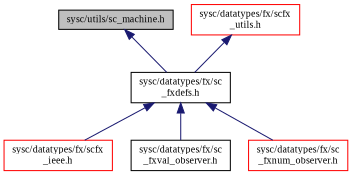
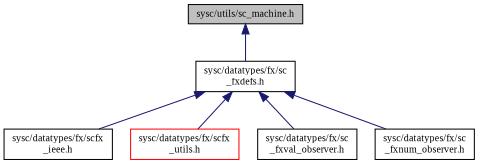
edge "sysc/datatypes/fx/sc _fxdefs.h" -> "sysc/datatypes/fx/scfx _utils.h": reversed
node "sysc/datatypes/fx/scfx _ieee.h": color red -> black
node "sysc/datatypes/fx/sc _fxnum_observer.h": color red -> black
